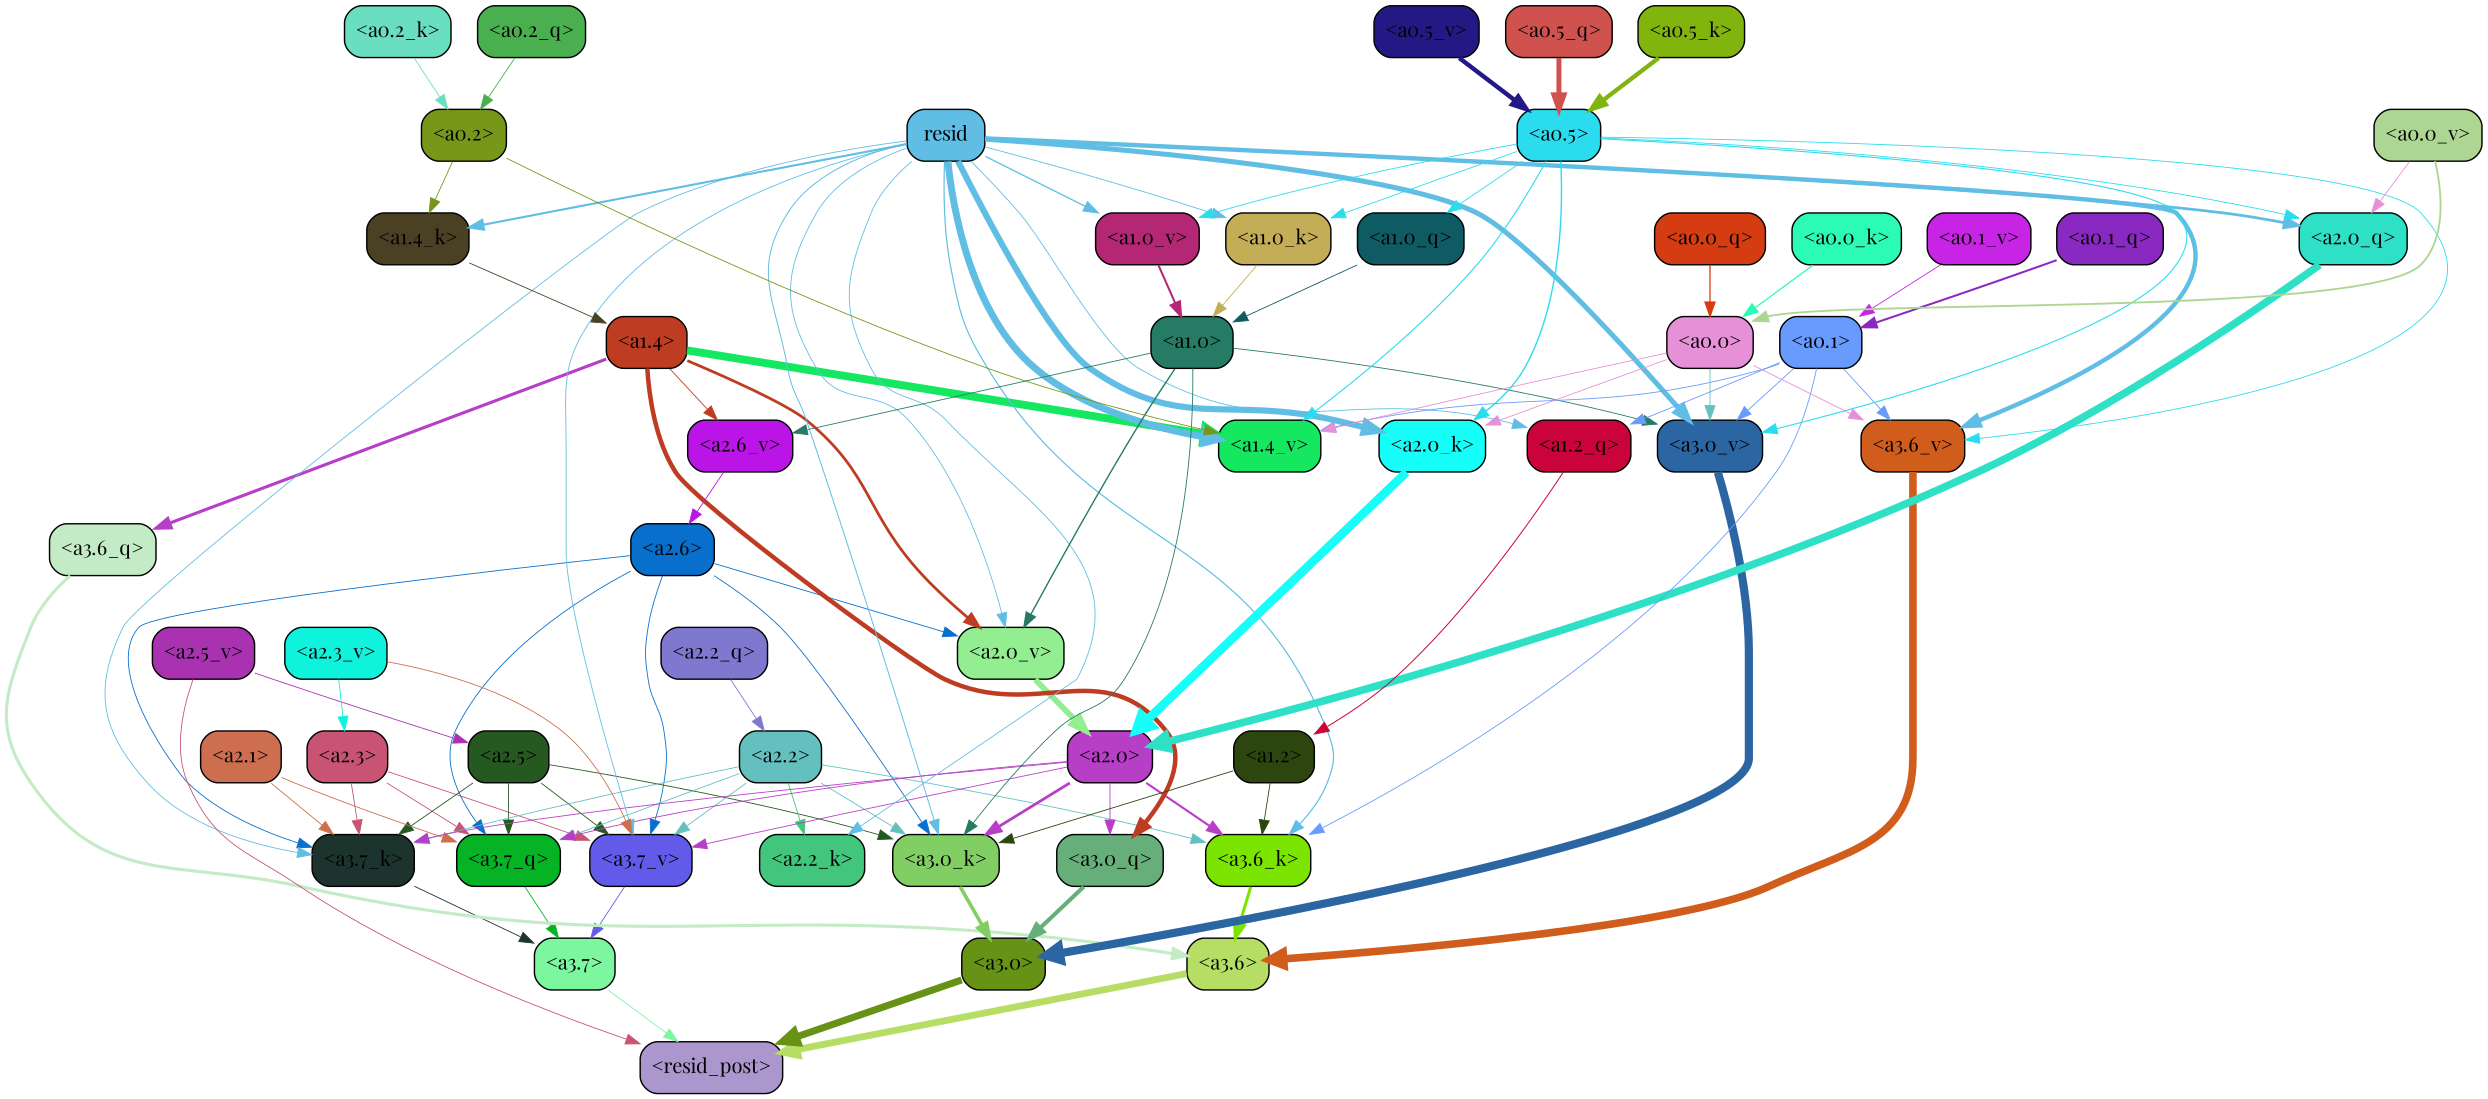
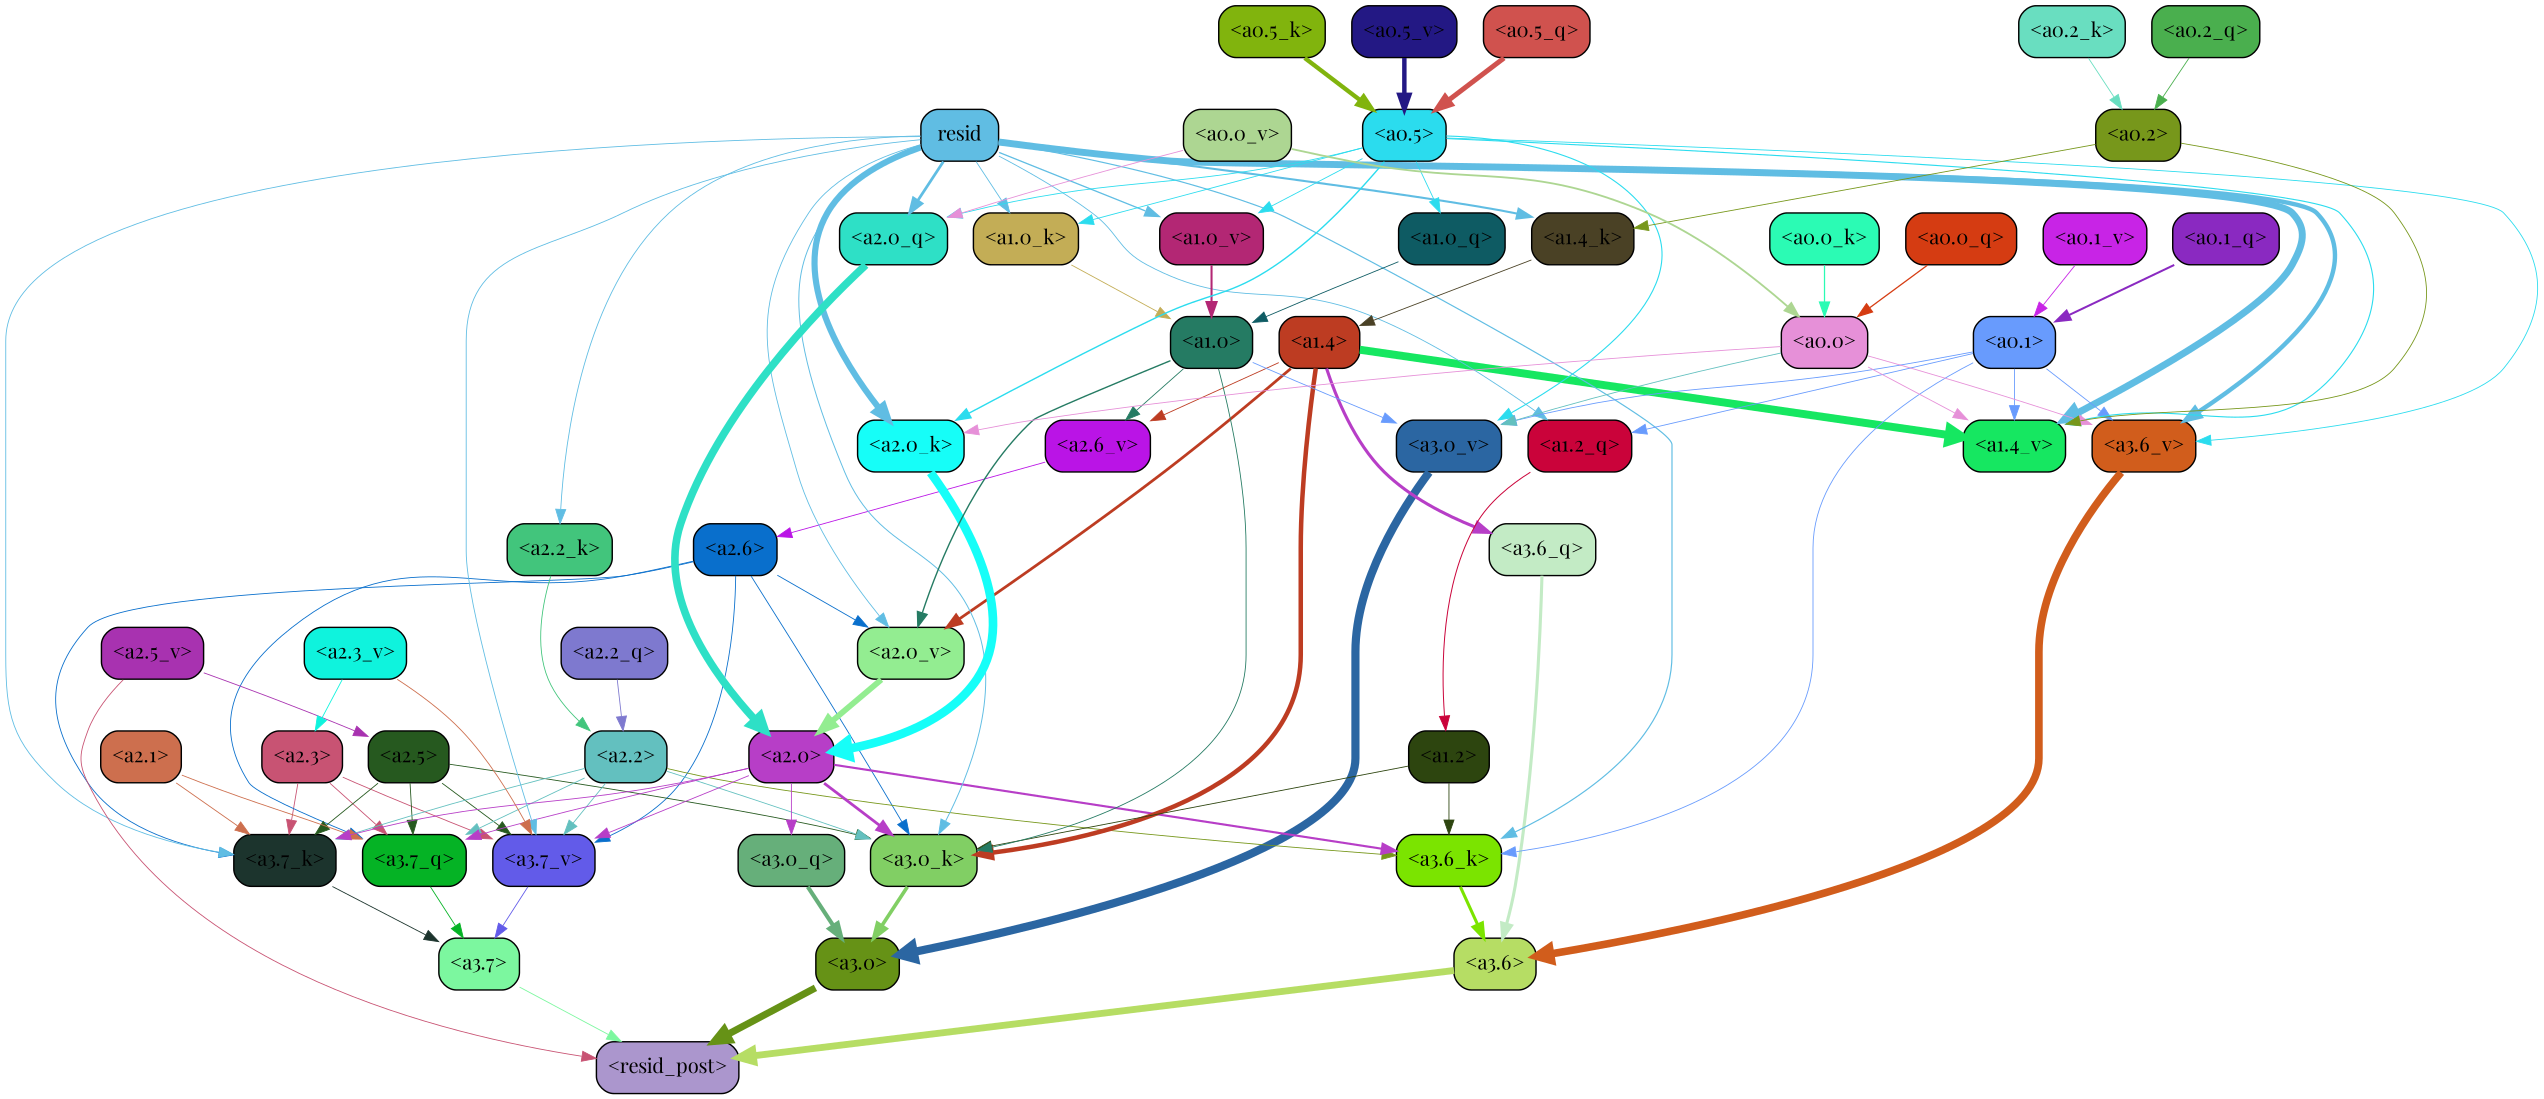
edge "resid" -> "<a3.0_v>": removed
edge "<a1.0>" -> "<a3.0_v>": color #257b63 -> #689bfd
edge "<a1.4>" -> "<a3.0_q>": now "<a1.4>" -> "<a3.0_k>"
edge "<a2.2>" -> "<a3.6_k>": color #63c0bf -> #77971b
edge "<a2.2>" -> "<a2.2_k>": reversed
